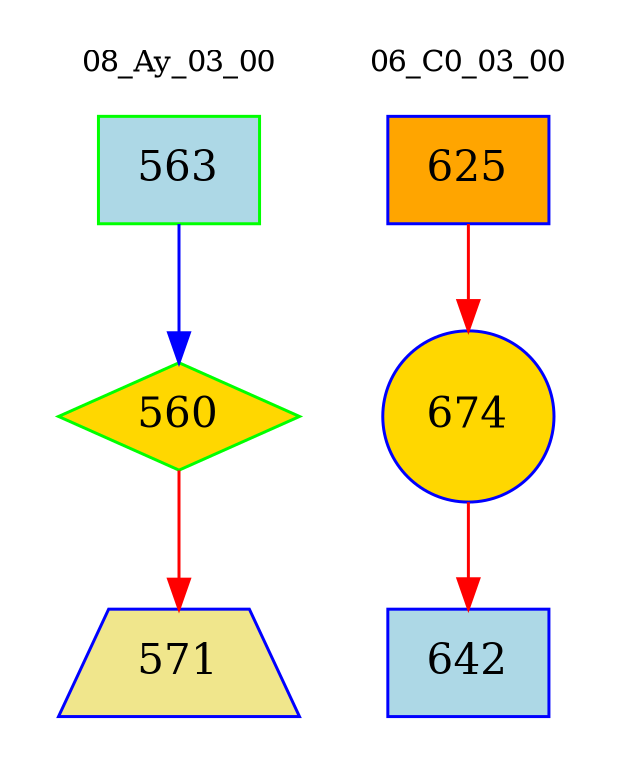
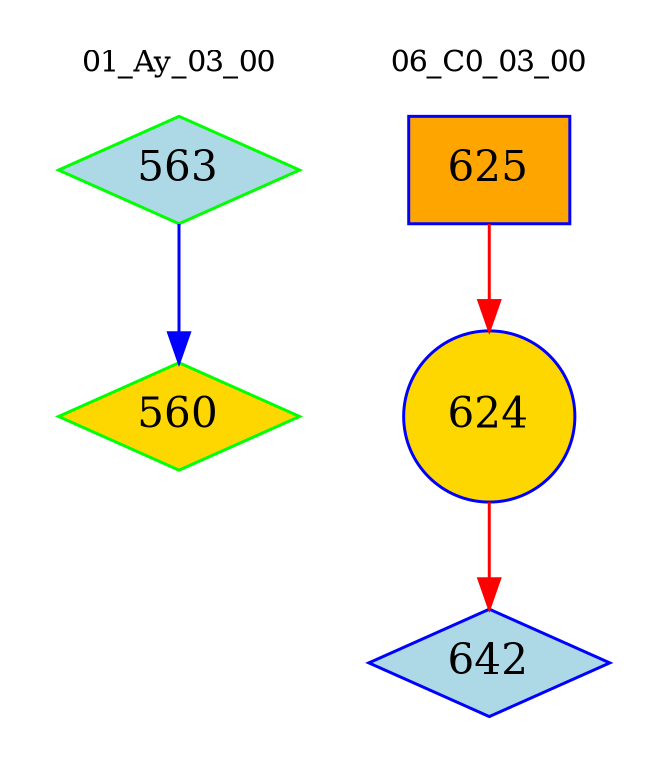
cluster "08_Ay_03_00": label "08_Ay_03_00" -> "01_Ay_03_00"
node "563": shape box -> diamond
node "674": label "674" -> "624"
node "571": removed
node "642": shape box -> diamond
